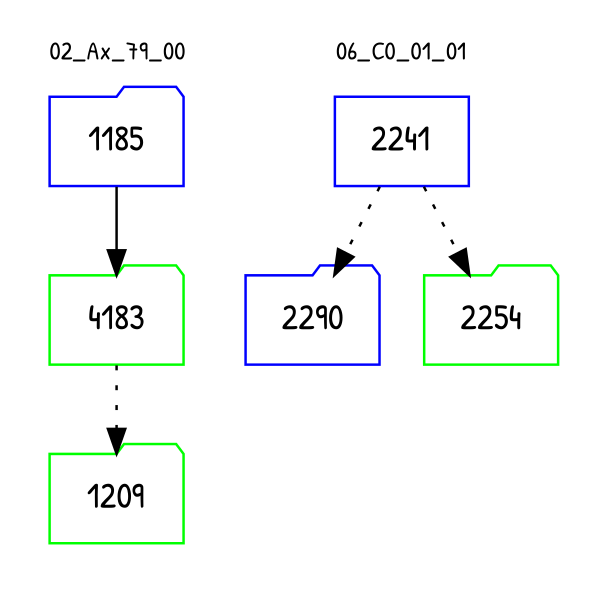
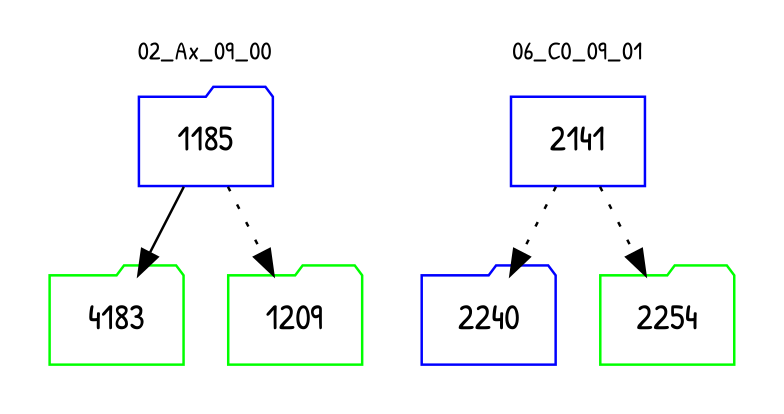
cluster "02_Ax_79_00": label "02_Ax_79_00" -> "02_Ax_09_00"
cluster "06_C0_01_01": label "06_C0_01_01" -> "06_C0_09_01"
node "2241": label "2241" -> "2141"
node "2290": label "2290" -> "2240"
edge "4183" -> "1209": now "1185" -> "1209"
